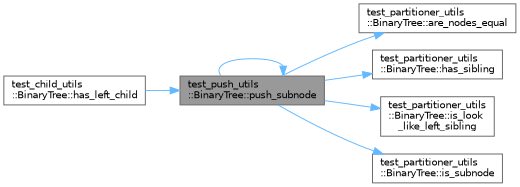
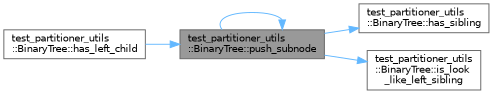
node "test_partitioner_utils ::BinaryTree::are_nodes_equal": removed
node "test_child_utils ::BinaryTree::has_left_child": label "test_child_utils ::BinaryTree::has_left_child" -> "test_partitioner_utils ::BinaryTree::has_left_child"
node "test_push_utils ::BinaryTree::push_subnode": label "test_push_utils ::BinaryTree::push_subnode" -> "test_partitioner_utils ::BinaryTree::push_subnode"
node "test_partitioner_utils ::BinaryTree::is_subnode": removed
